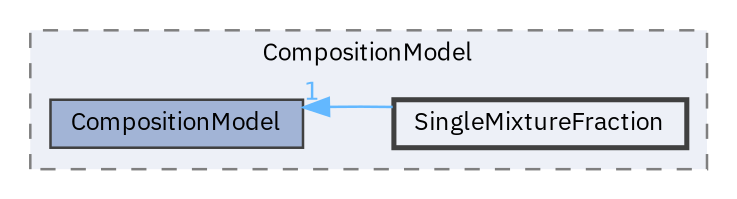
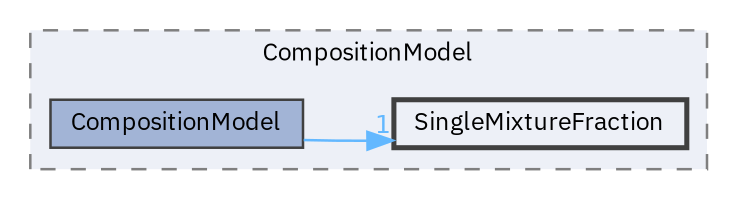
edge "SingleMixtureFraction" -> "CompositionModel": reversed
